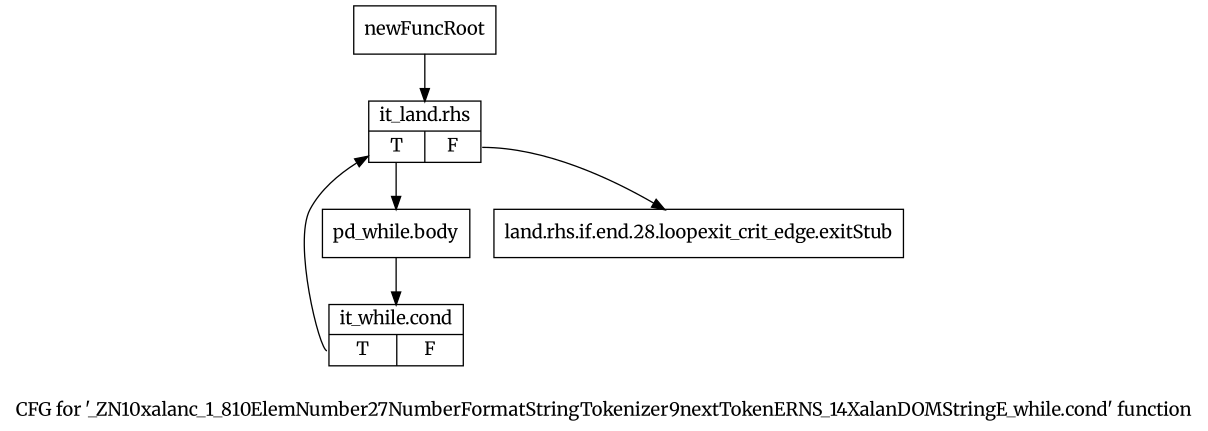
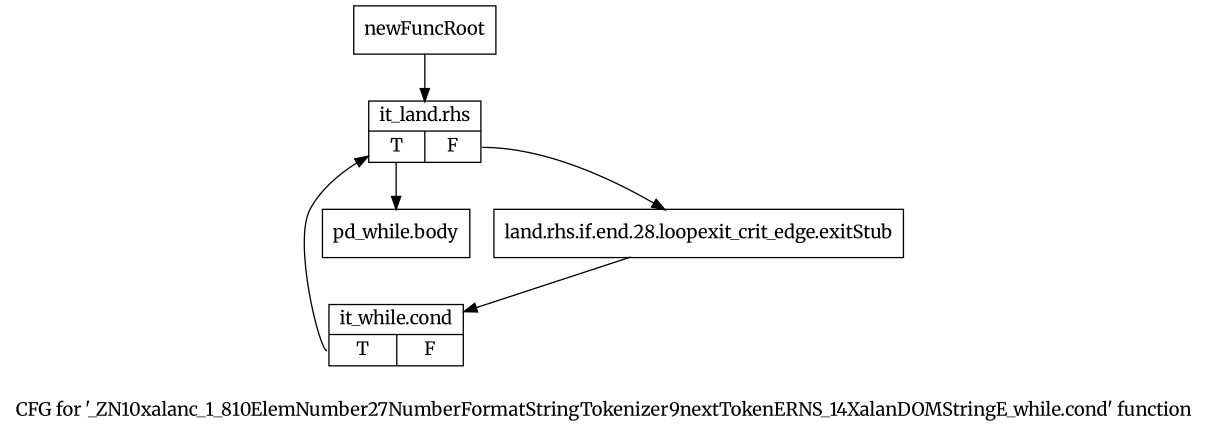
edge "pd_while.body" -> "it_while.cond": now "land.rhs.if.end.28.loopexit_crit_edge.exitStub" -> "it_while.cond"
